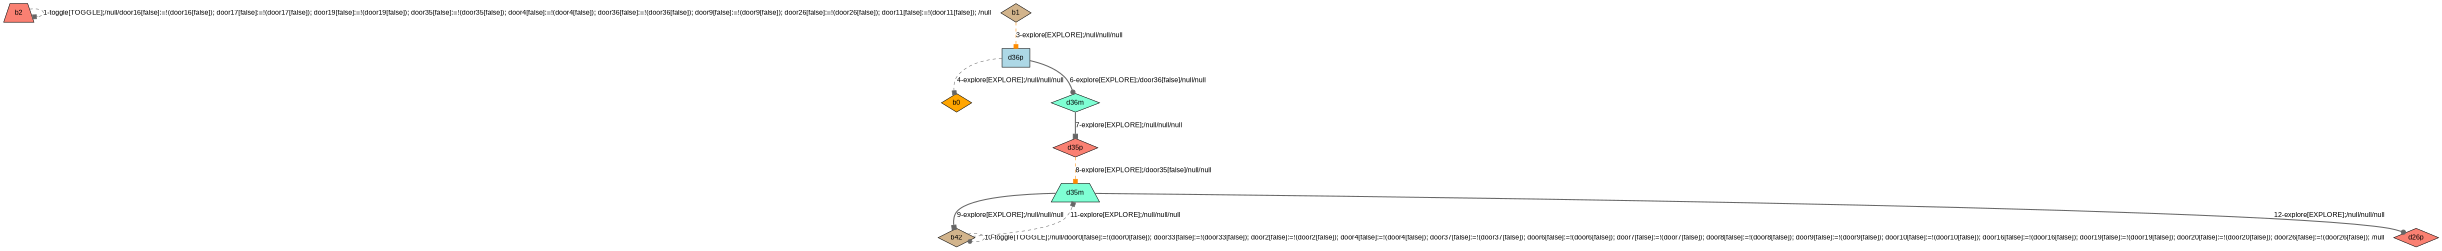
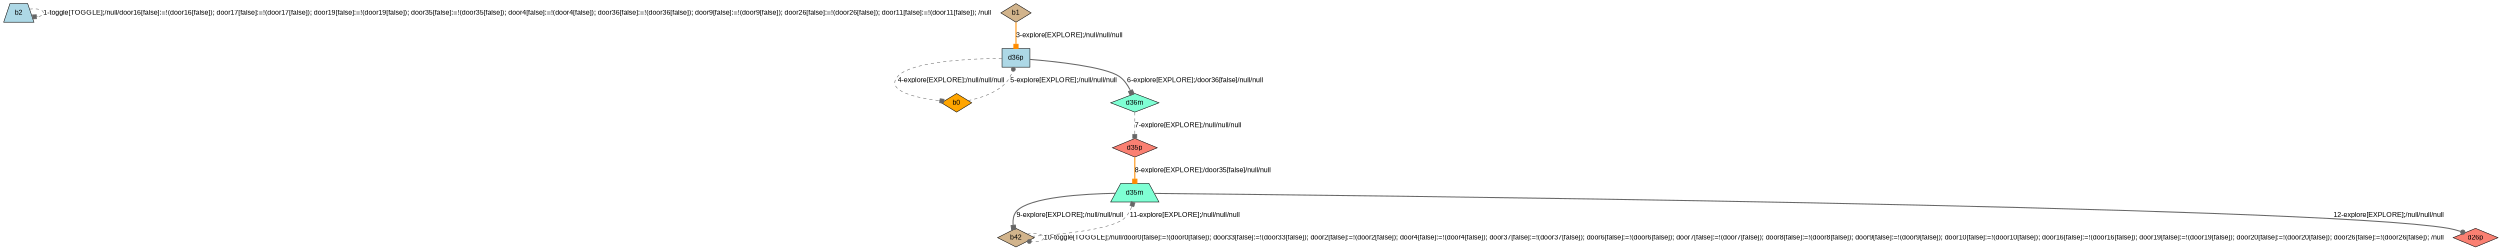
node "b2": fillcolor salmon -> lightblue
edge "b1" -> "d36p": style dashed -> bold
edge "d36p" -> "d36m": arrowhead dot -> box
edge "b0" -> "d36p": added, label "5-explore[EXPLORE];/null/null/null"
edge "d36m" -> "d35p": style bold -> dashed
edge "d35p" -> "d35m": style dashed -> bold
